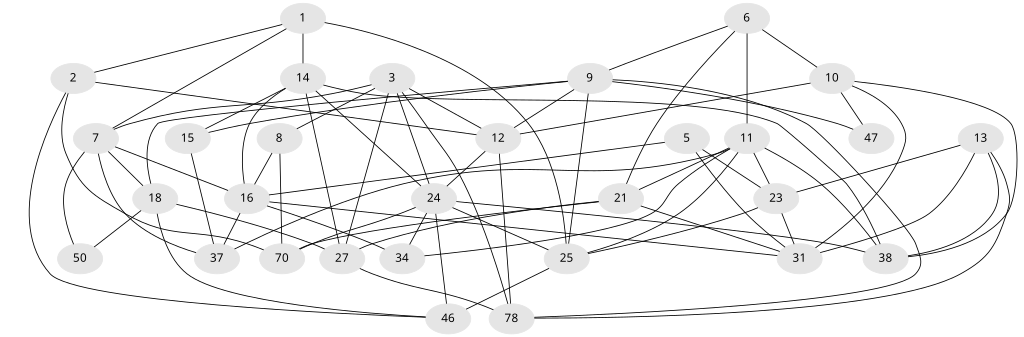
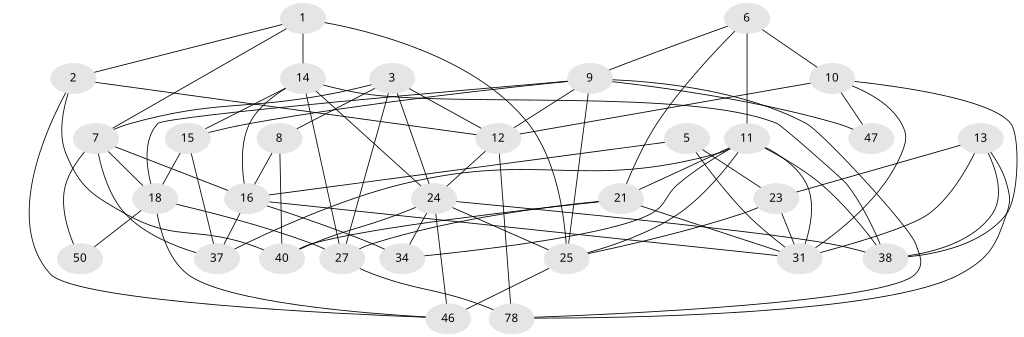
edge "15" -- "18": added
edge "11" -- "23": now "11" -- "31"
edge "3" -- "78": removed
node "70": label "70" -> "40"
